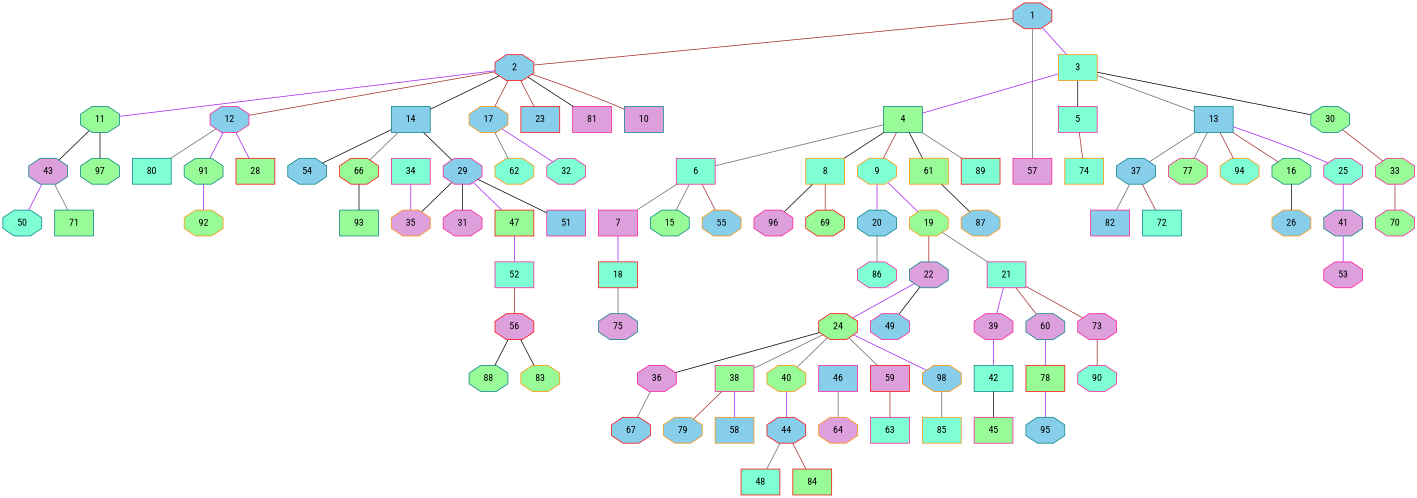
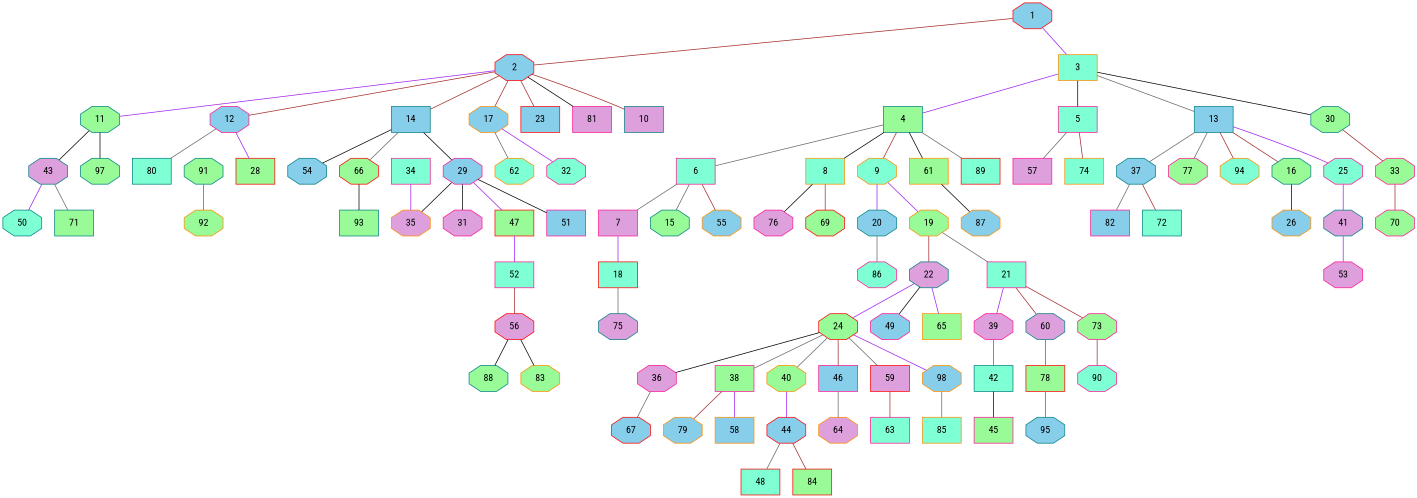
edge "2" -- "14": color black -> brown
edge "1" -- "57": now "5" -- "57"
edge "12" -- "91": removed
node "96": label "96" -> "76"
node "65": added
node "73": fillcolor plum -> palegreen
edge "24" -- "46": added
